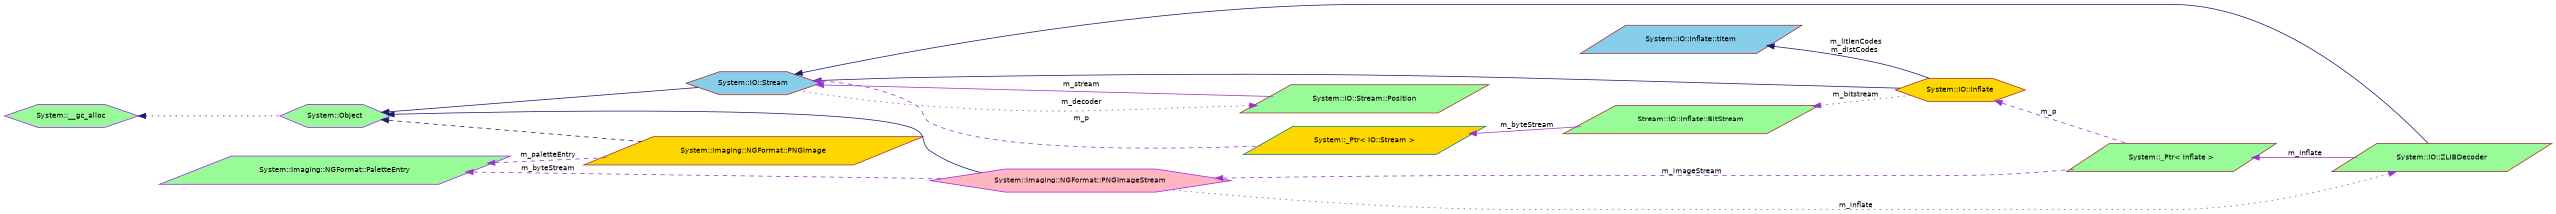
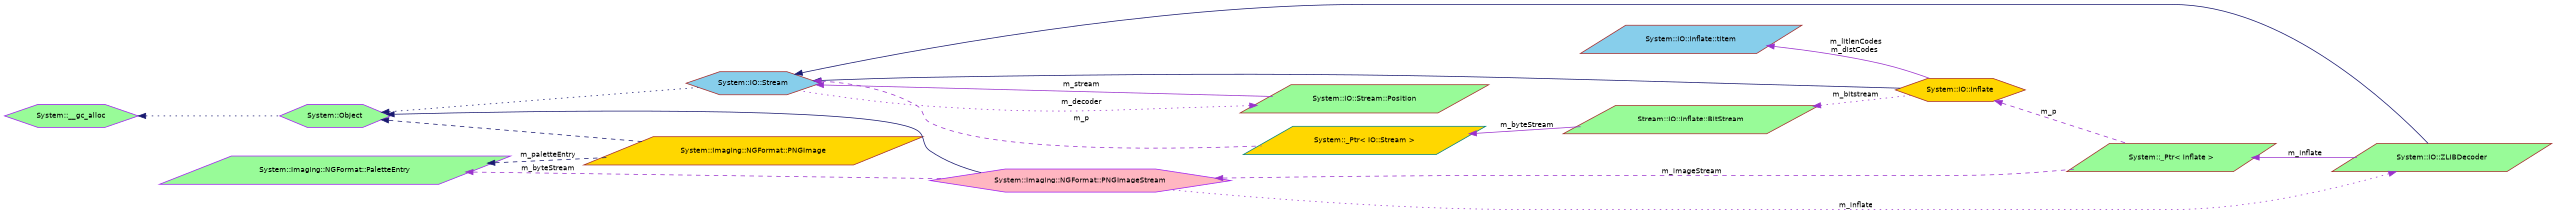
edge "System::IO::Inflate" -> "System::IO::Inflate::titem": color midnightblue -> darkorchid3
edge "System::IO::Stream" -> "System::Object": style solid -> dotted
edge "System::Imaging::NGFormat::PNGImage" -> "System::Imaging::NGFormat::PaletteEntry": color darkorchid3 -> midnightblue
